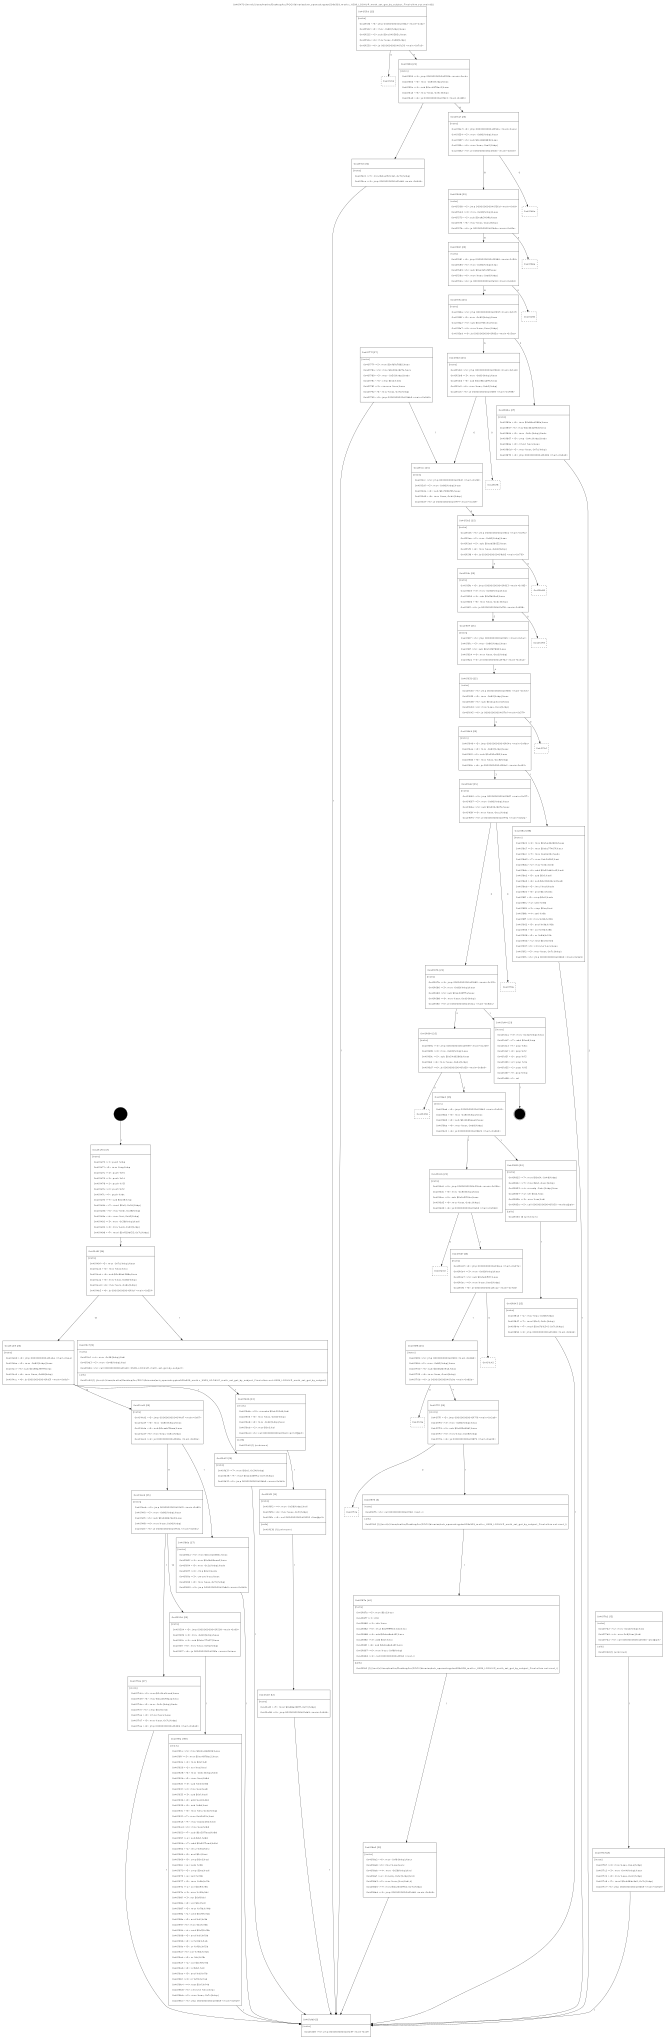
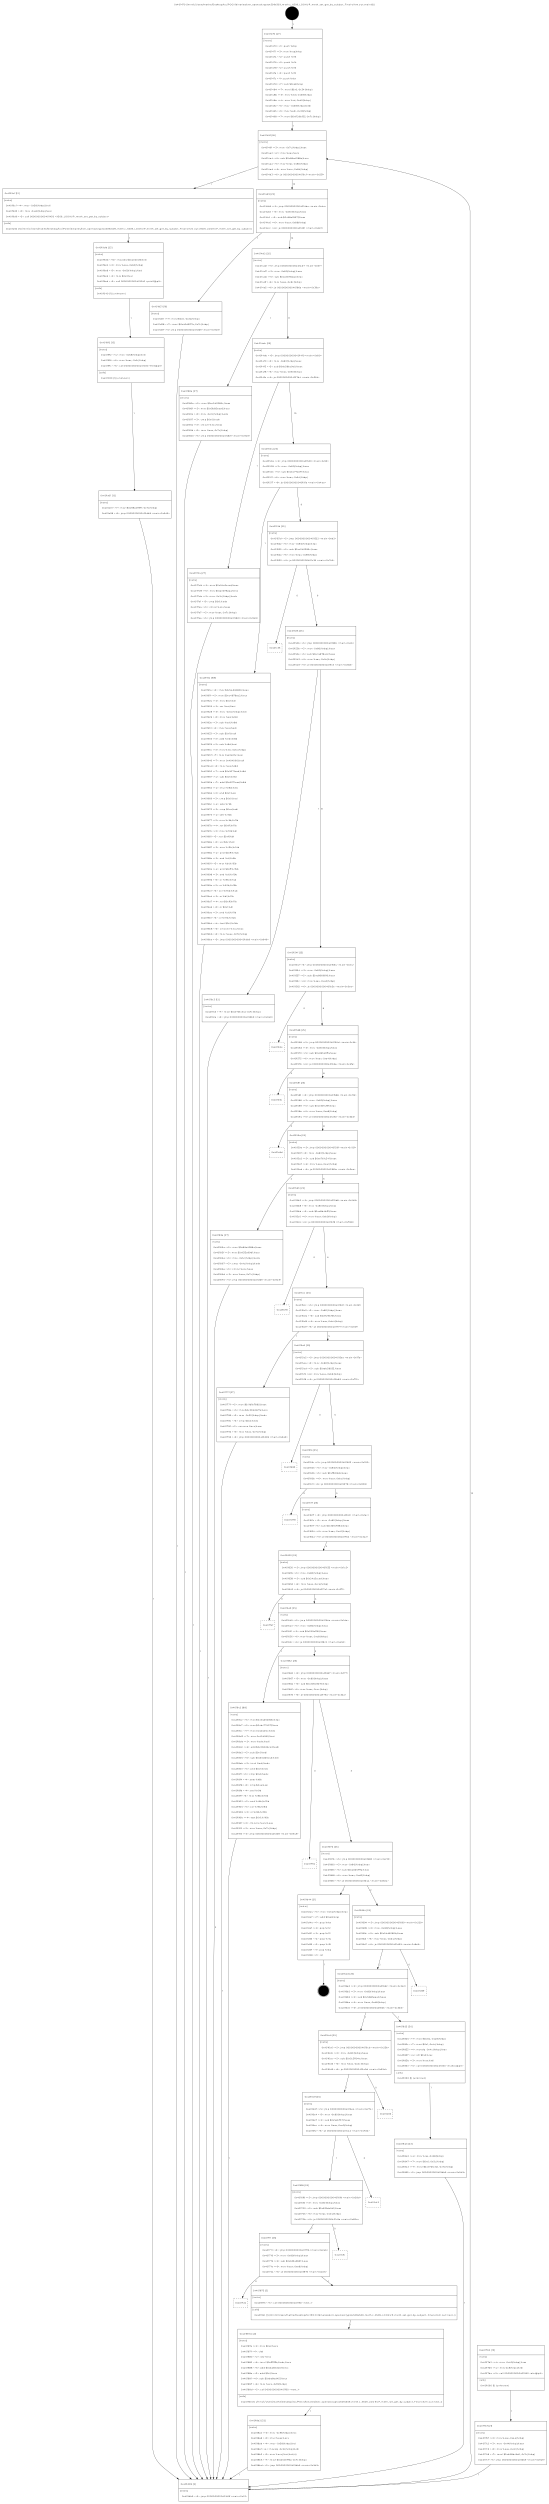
edge "0x40177f [27]" -> "0x4015cc [25]": reversed
edge "0x401504 [25]" -> "0x40151d [25]": added, label "9"
edge "0x401db9 [5]" -> "0x40149f [26]": added, label "13"
